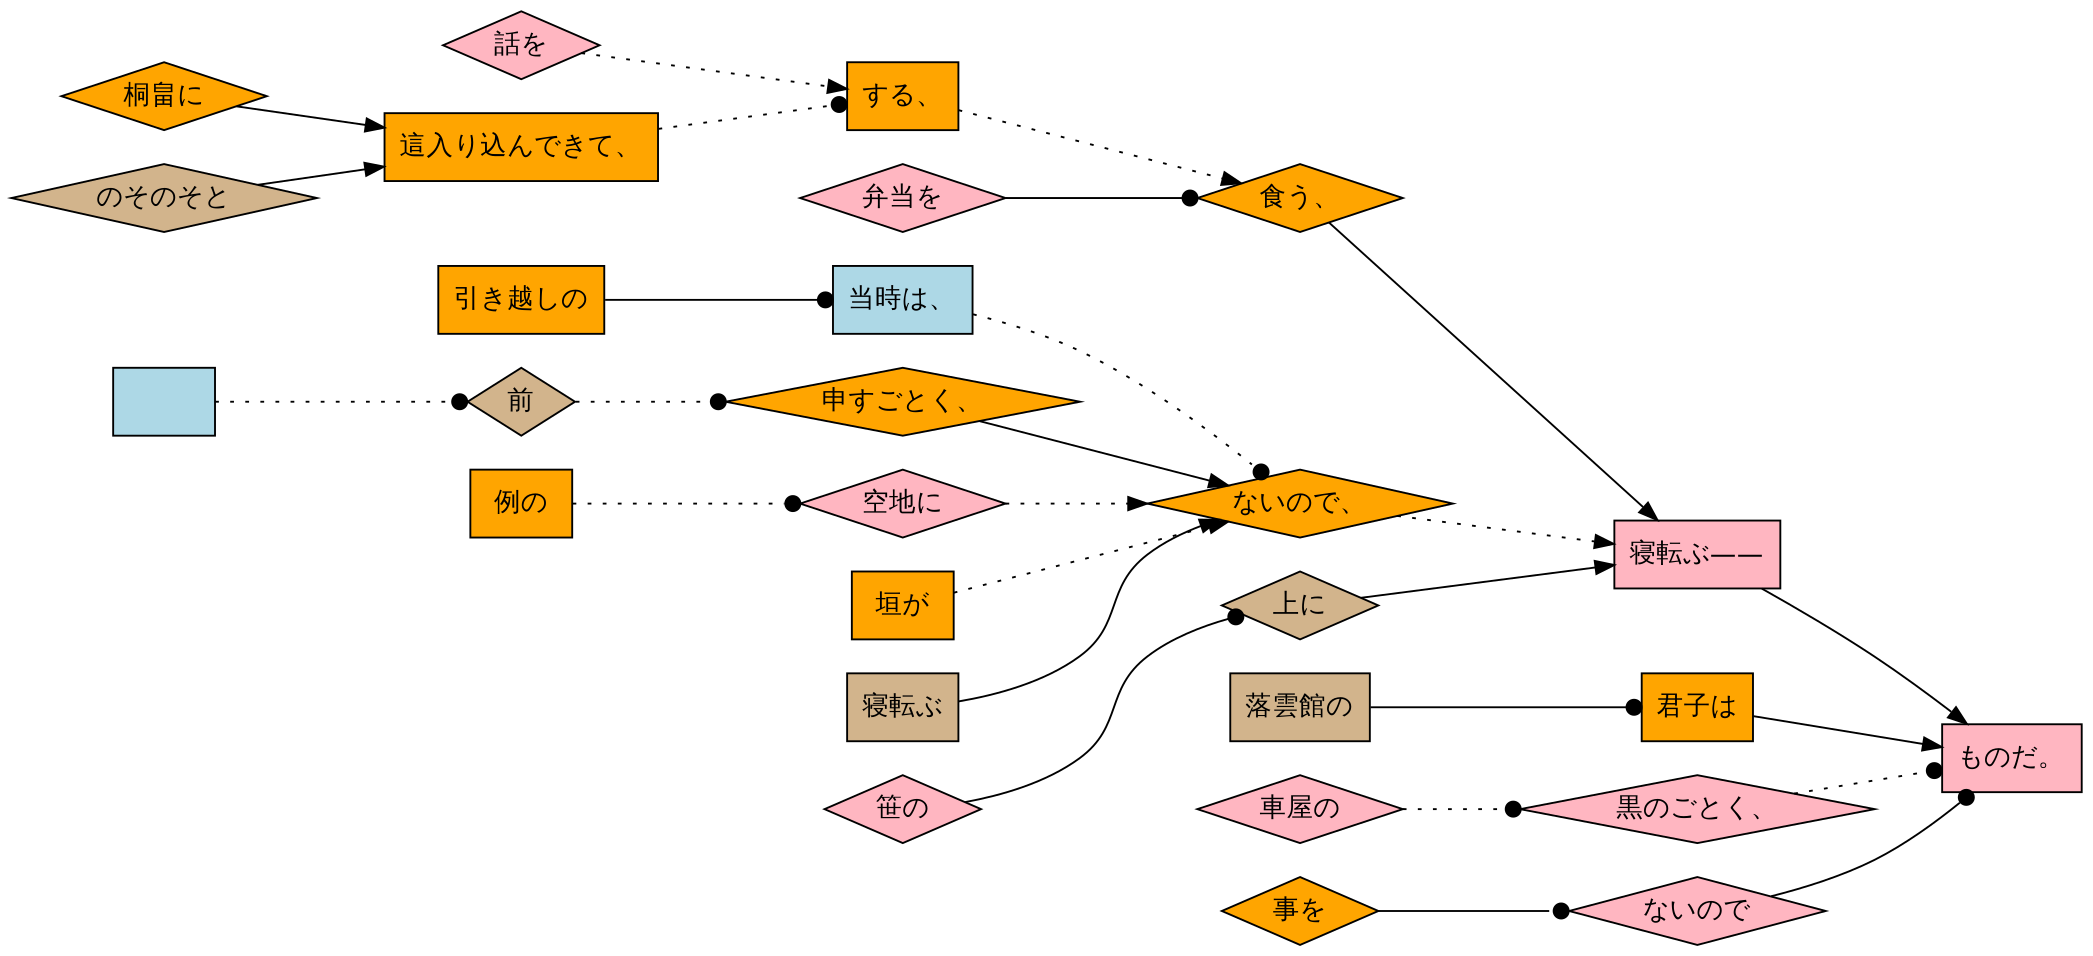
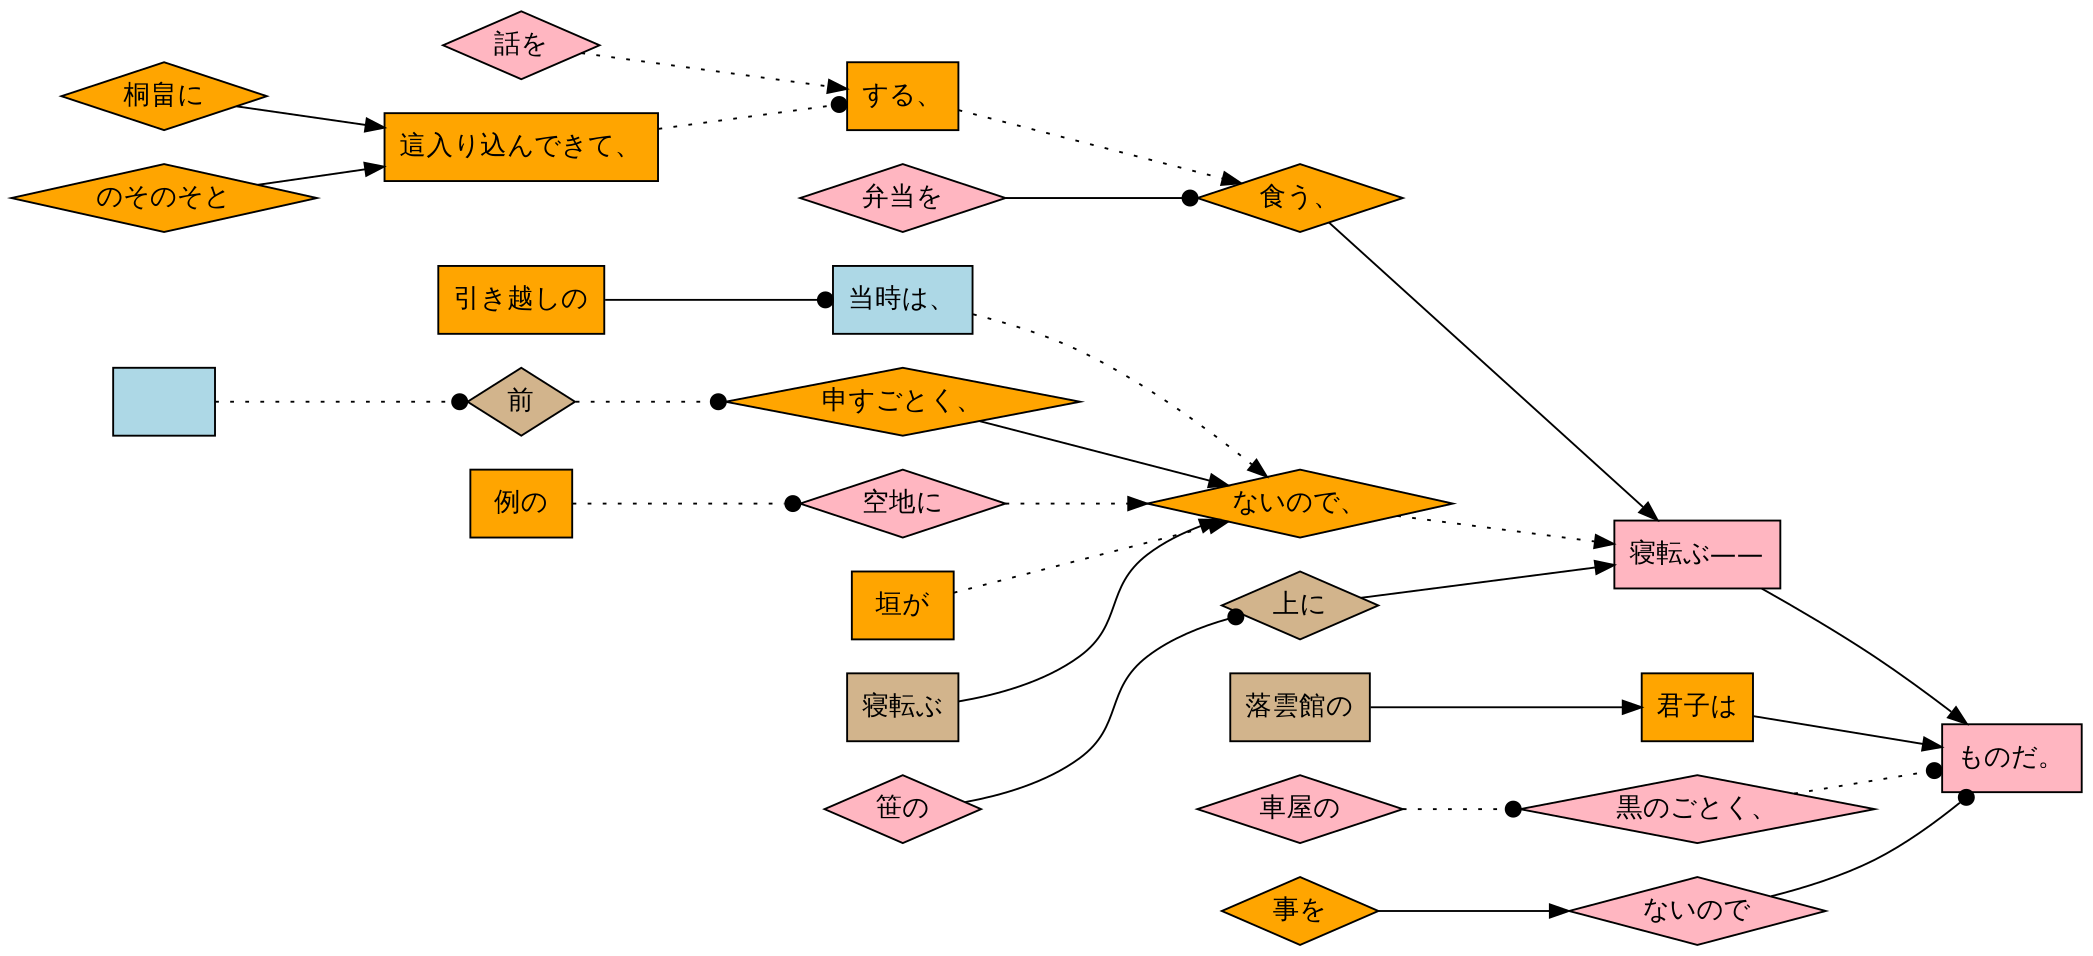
node "のそのそと": fillcolor tan -> orange
edge "当時は、" -> "ないので、": arrowhead dot -> normal
edge "落雲館の" -> "君子は": arrowhead dot -> normal
edge "事を" -> "ないので": arrowhead dot -> normal
